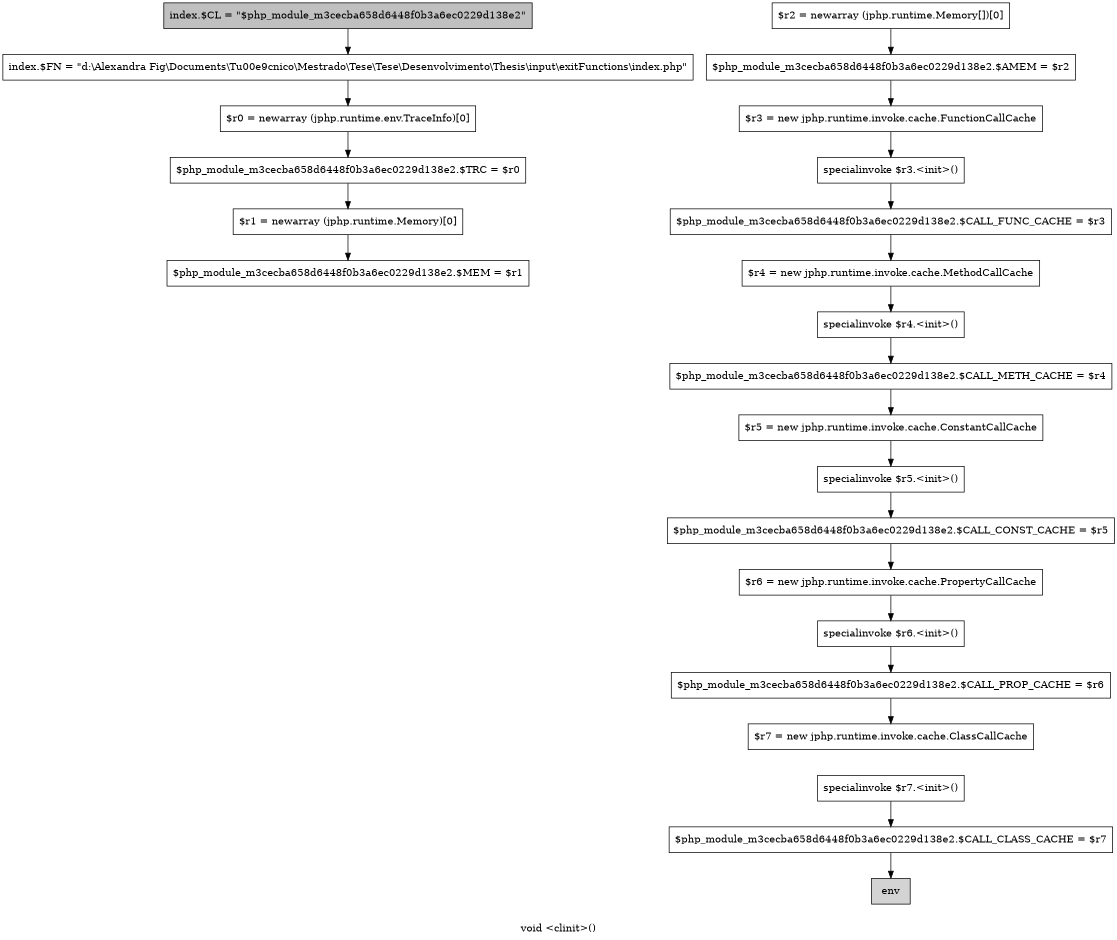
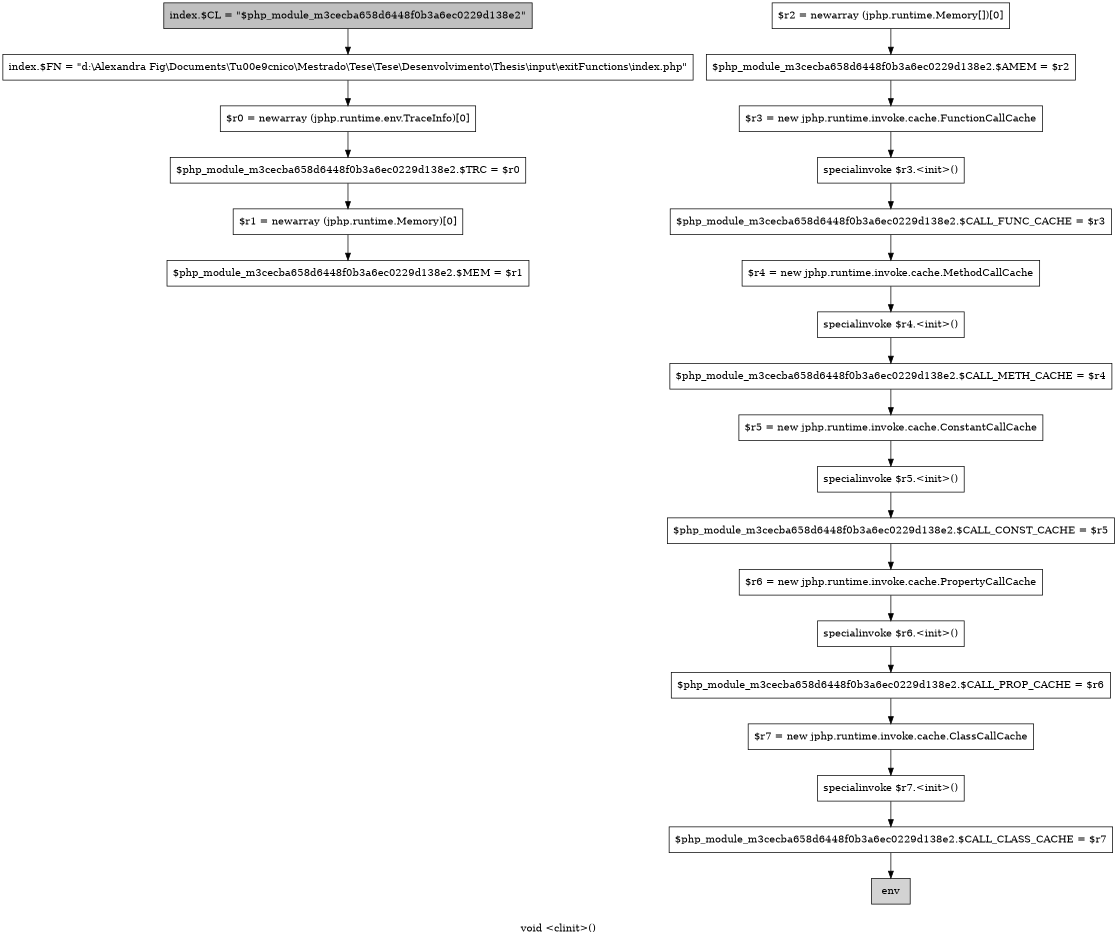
edge "$r7 = new jphp.runtime.invoke.cache.ClassCallCache" -> "specialinvoke $r7.<init>()": added
